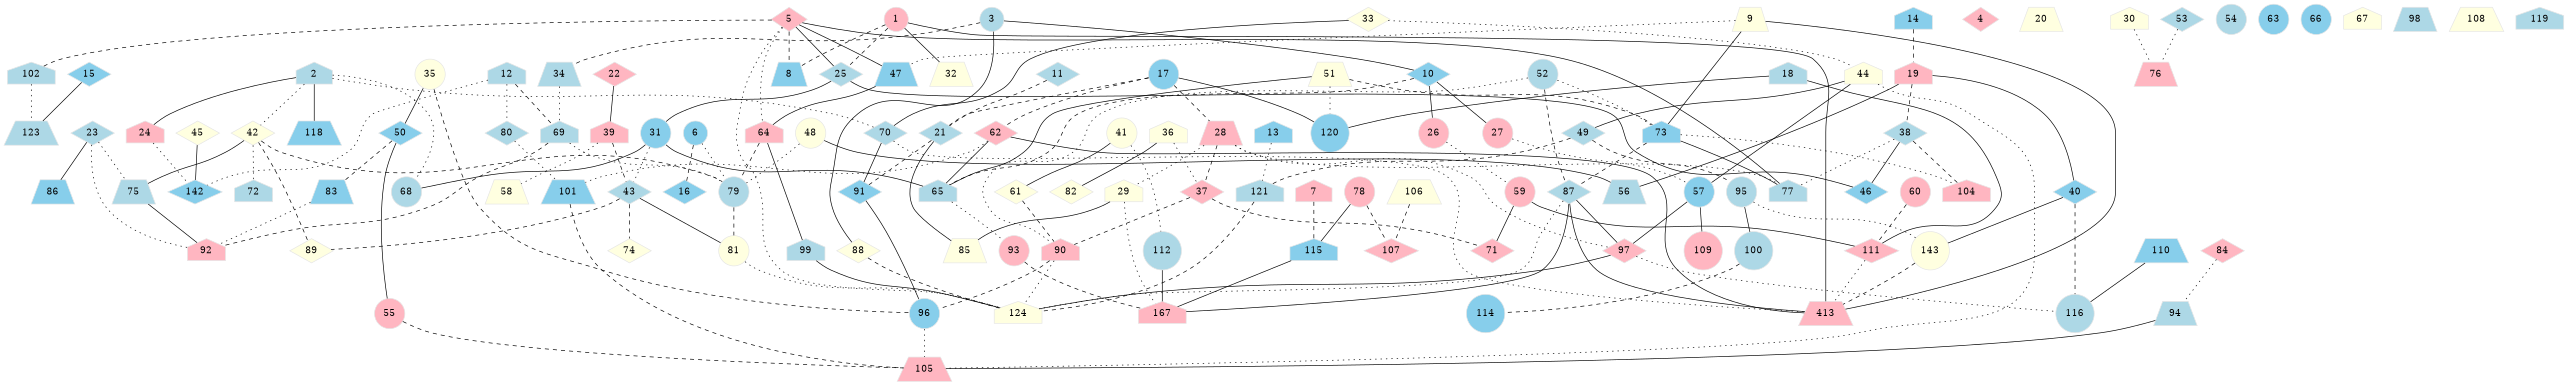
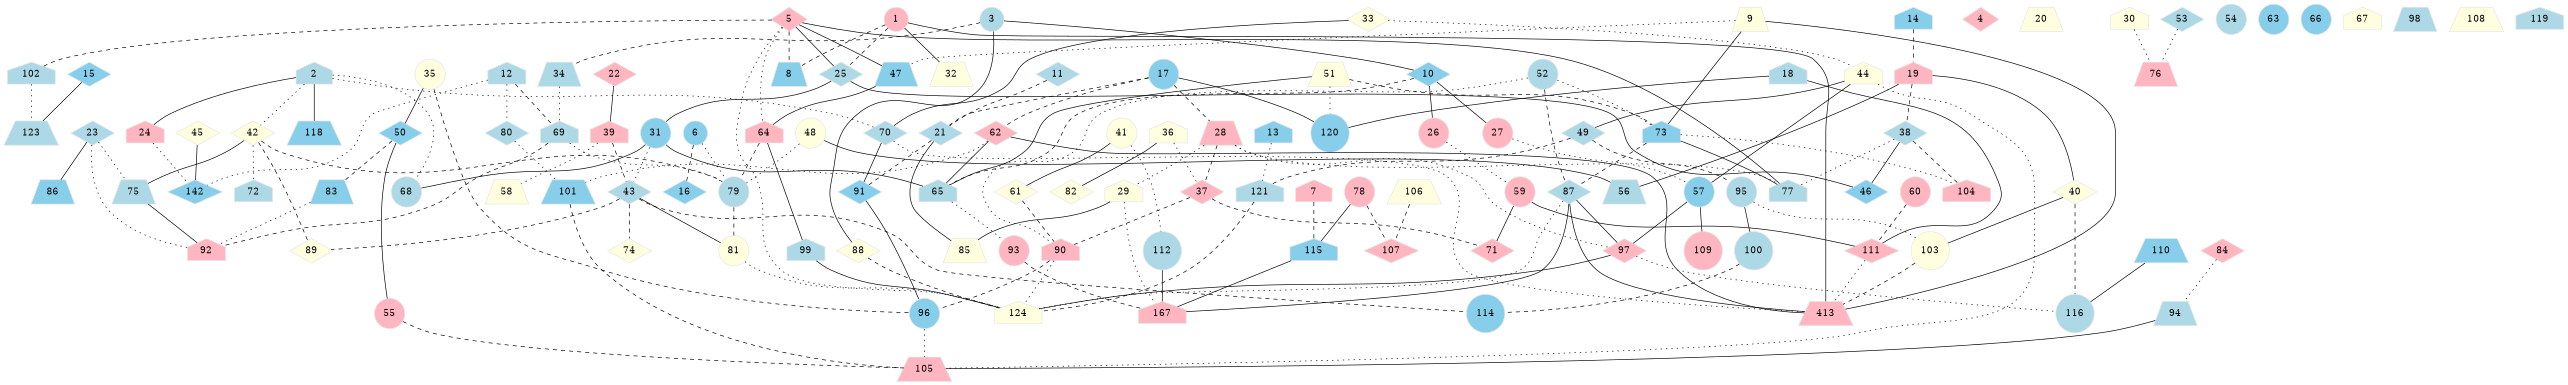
node "40": fillcolor skyblue -> lightyellow
node "143": label "143" -> "103"
edge "43" -- "114": added
